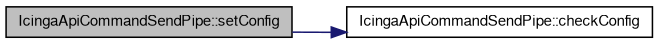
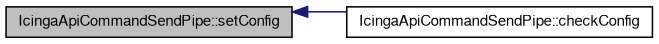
edge "IcingaApiCommandSendPipe::setConfig" -> "IcingaApiCommandSendPipe::checkConfig": reversed
